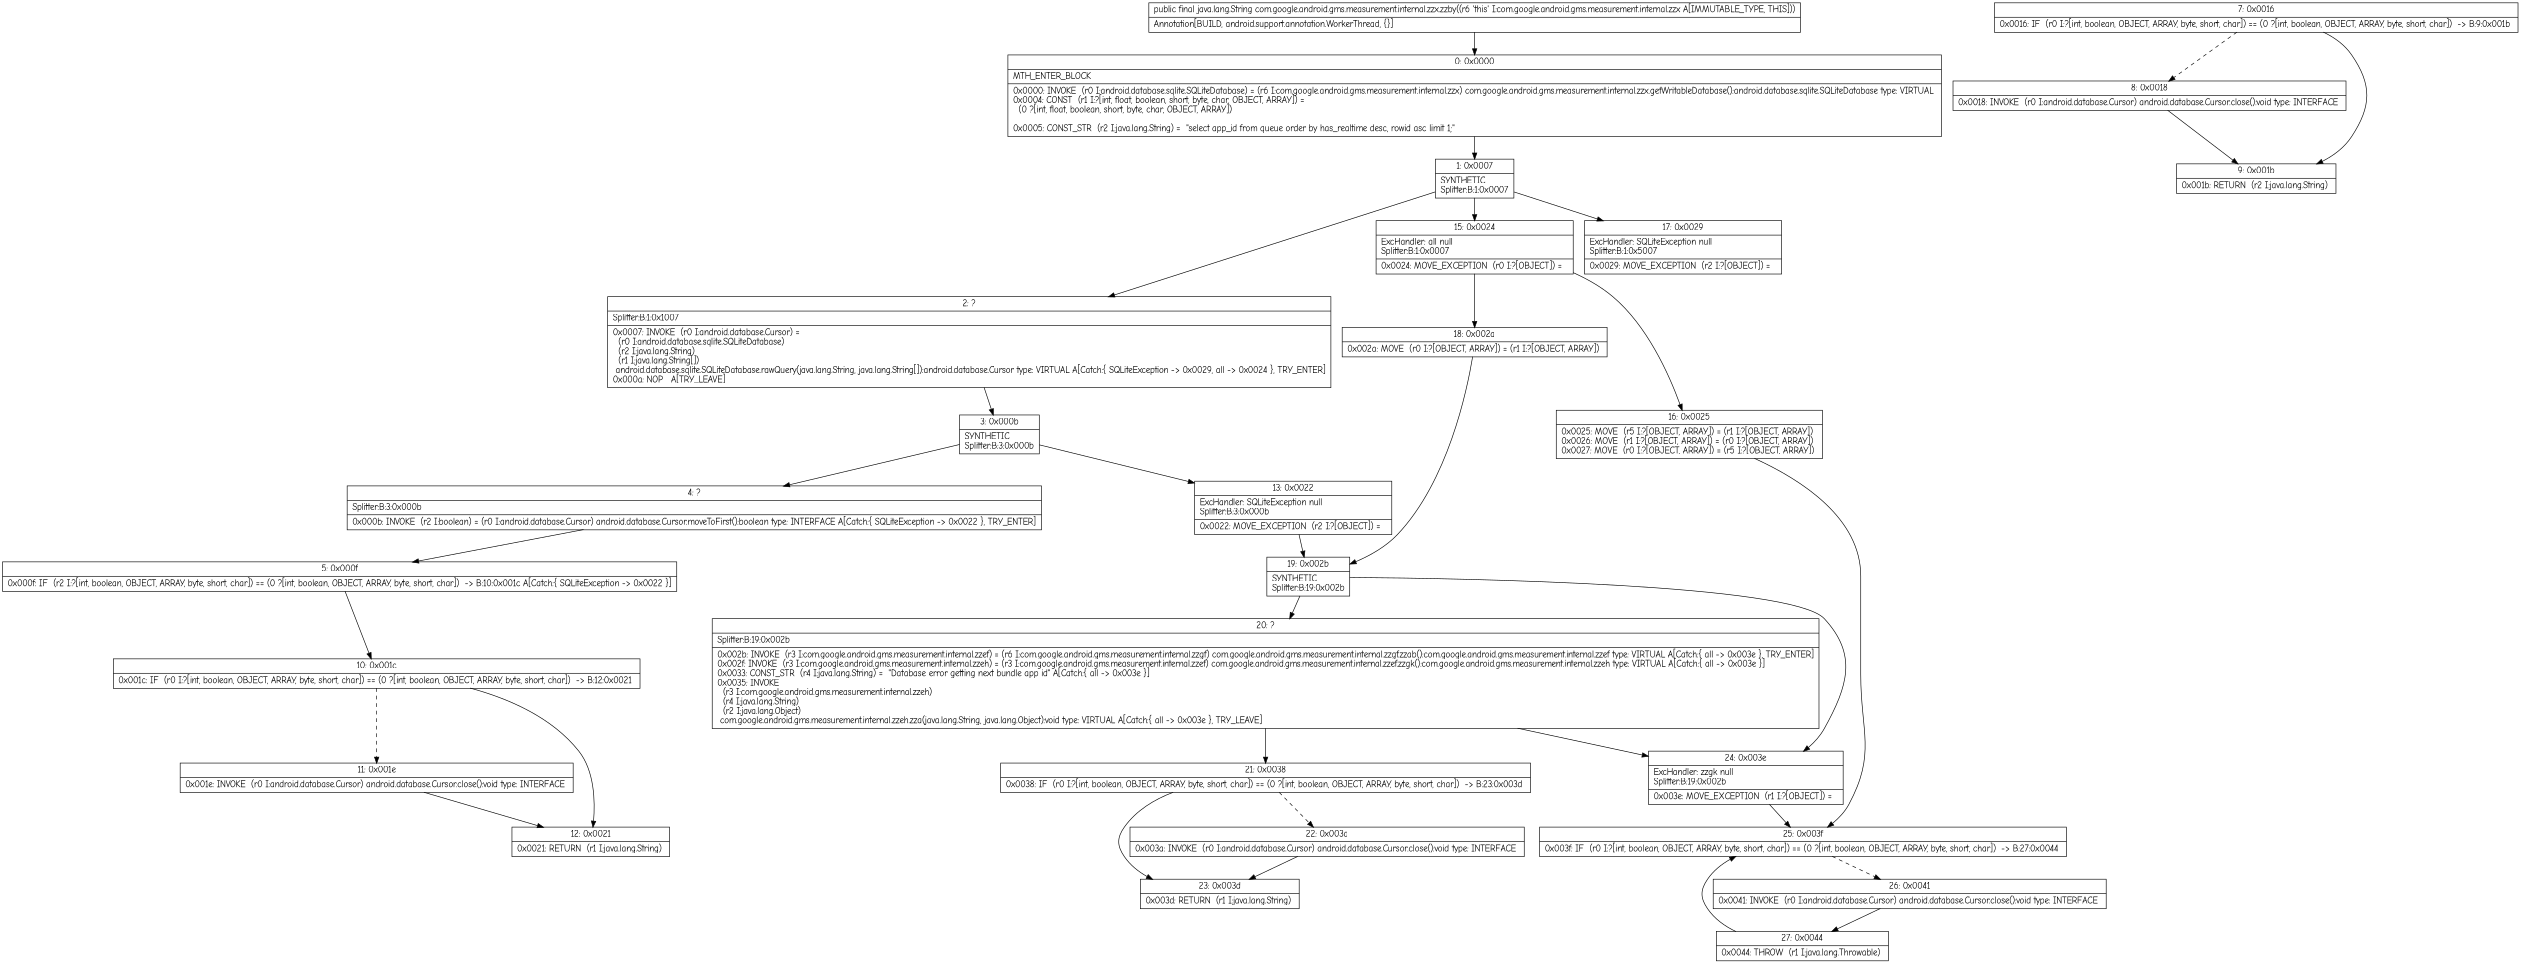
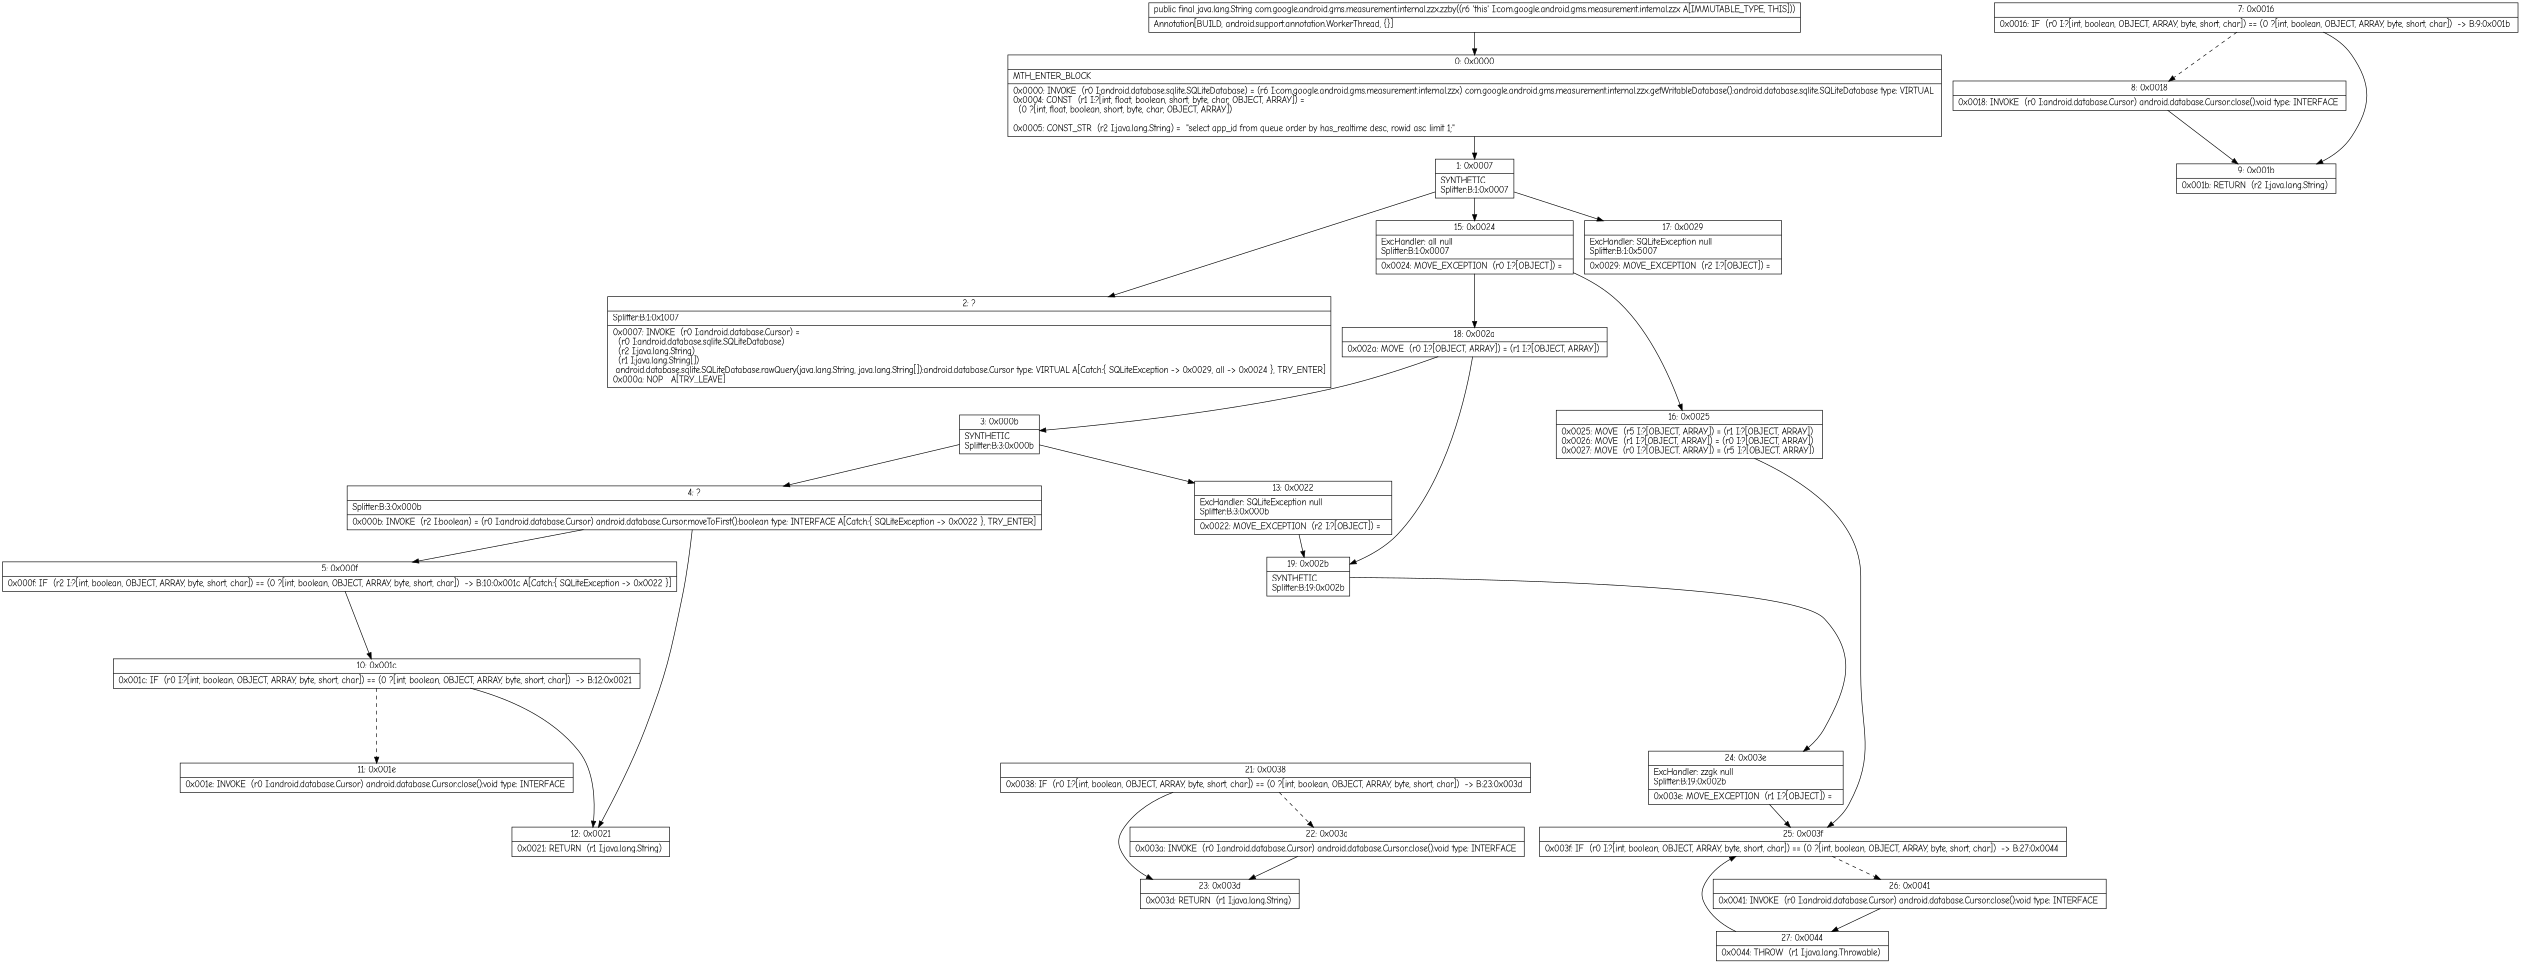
edge "2: ?" -> "3: 0x000b": now "18: 0x002a" -> "3: 0x000b"
node "20: ?": removed
edge "11: 0x001e" -> "12: 0x0021": now "4: ?" -> "12: 0x0021"
